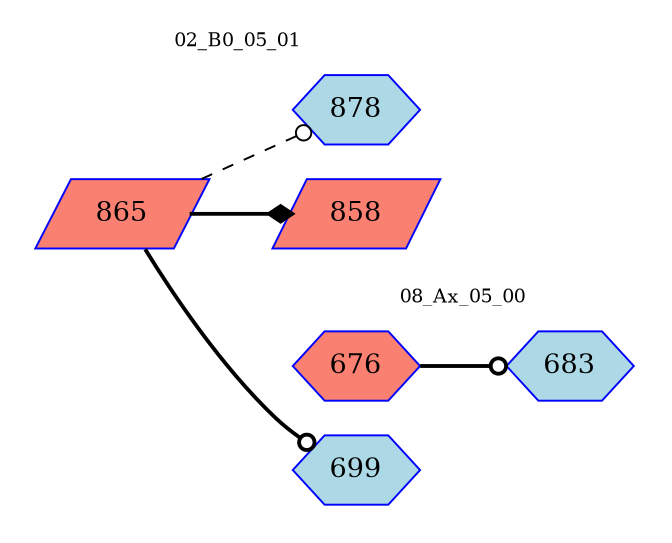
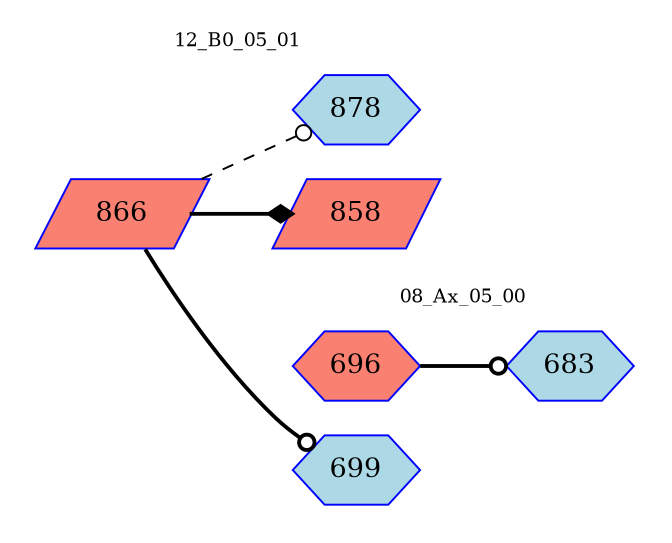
cluster "02_B0_05_01": label "02_B0_05_01" -> "12_B0_05_01"
node "865": label "865" -> "866"
node "676": label "676" -> "696"
